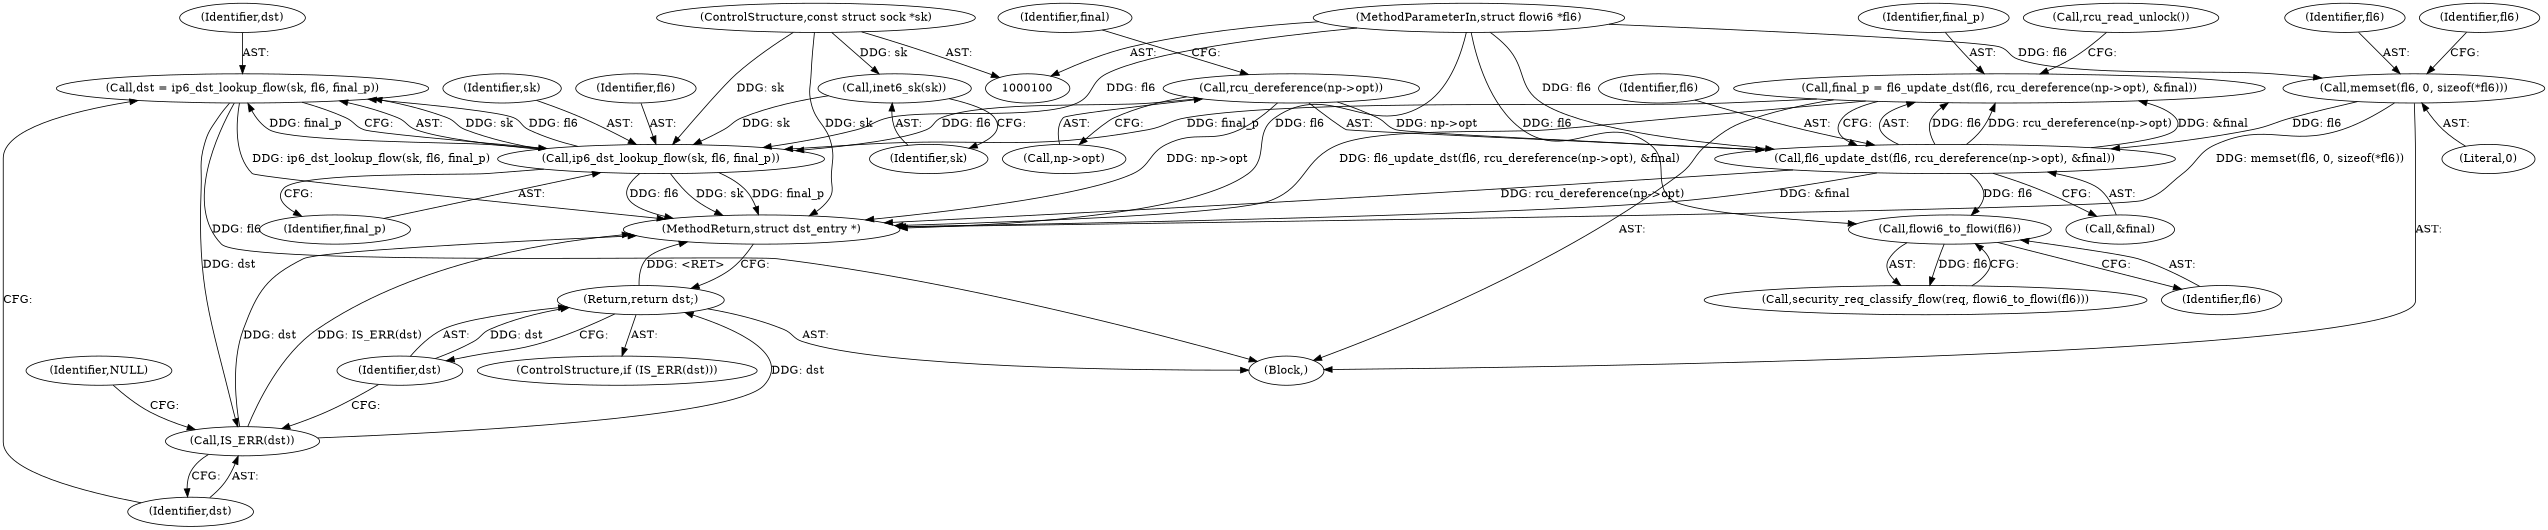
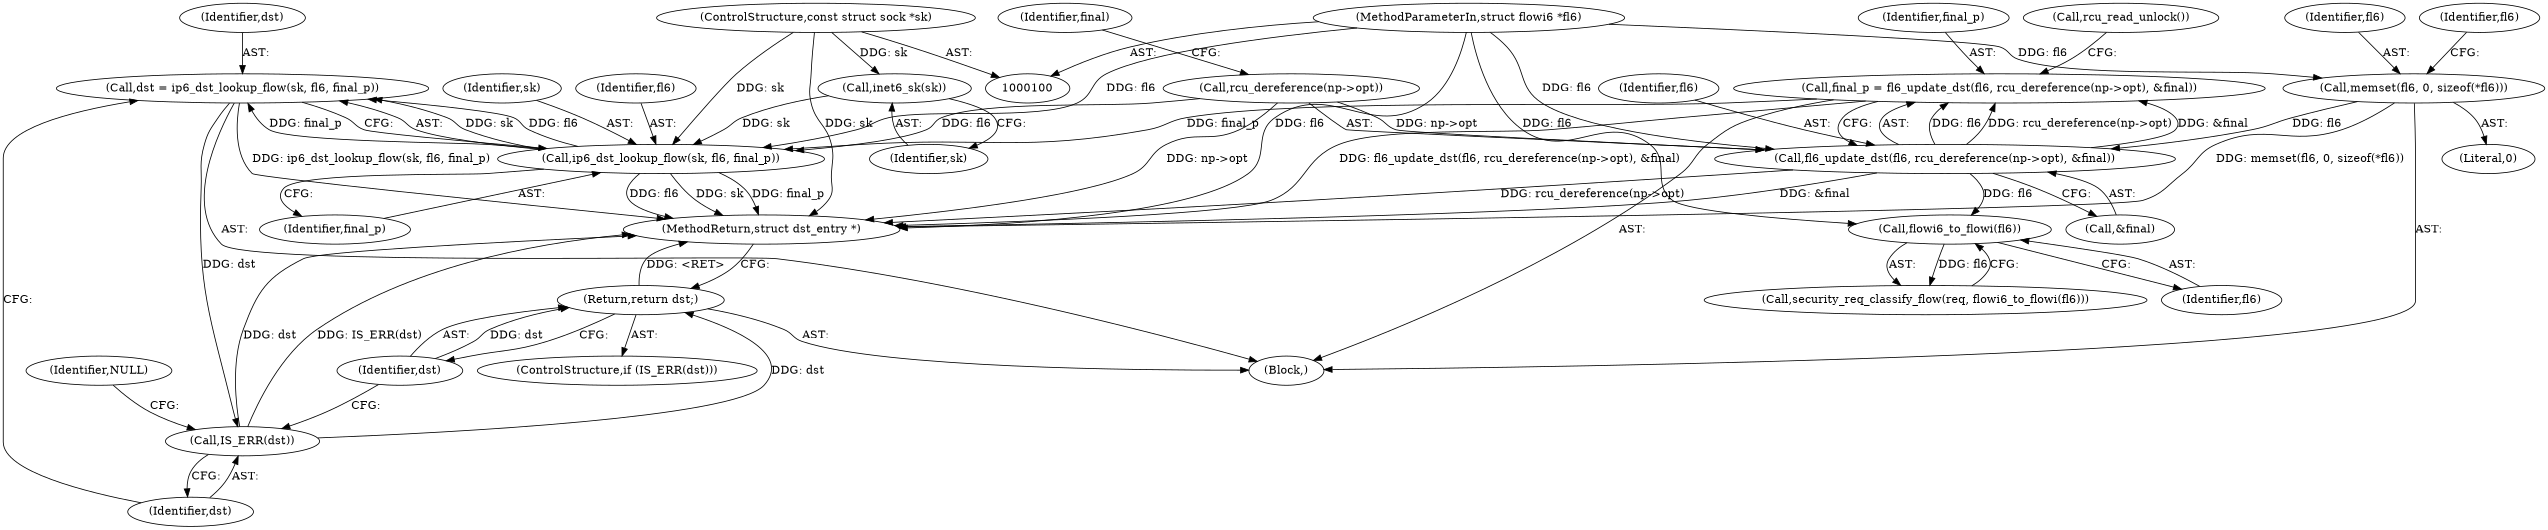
edge "(Literal,0)" -> "(Call,memset(fl6, 0, sizeof(*fl6)))": reversed
node "(Call,np->opt)": removed
edge "(Call,dst = ip6_dst_lookup_flow(sk, fl6, final_p))" -> "(Block,)": label "DDG: fl6" -> "AST: "
